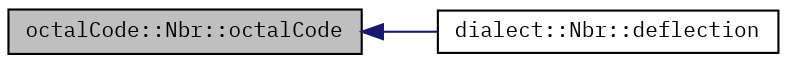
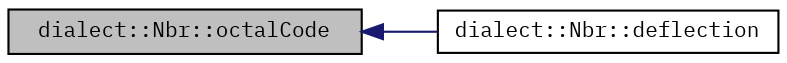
node "octalCode::Nbr::octalCode": label "octalCode::Nbr::octalCode" -> "dialect::Nbr::octalCode"
